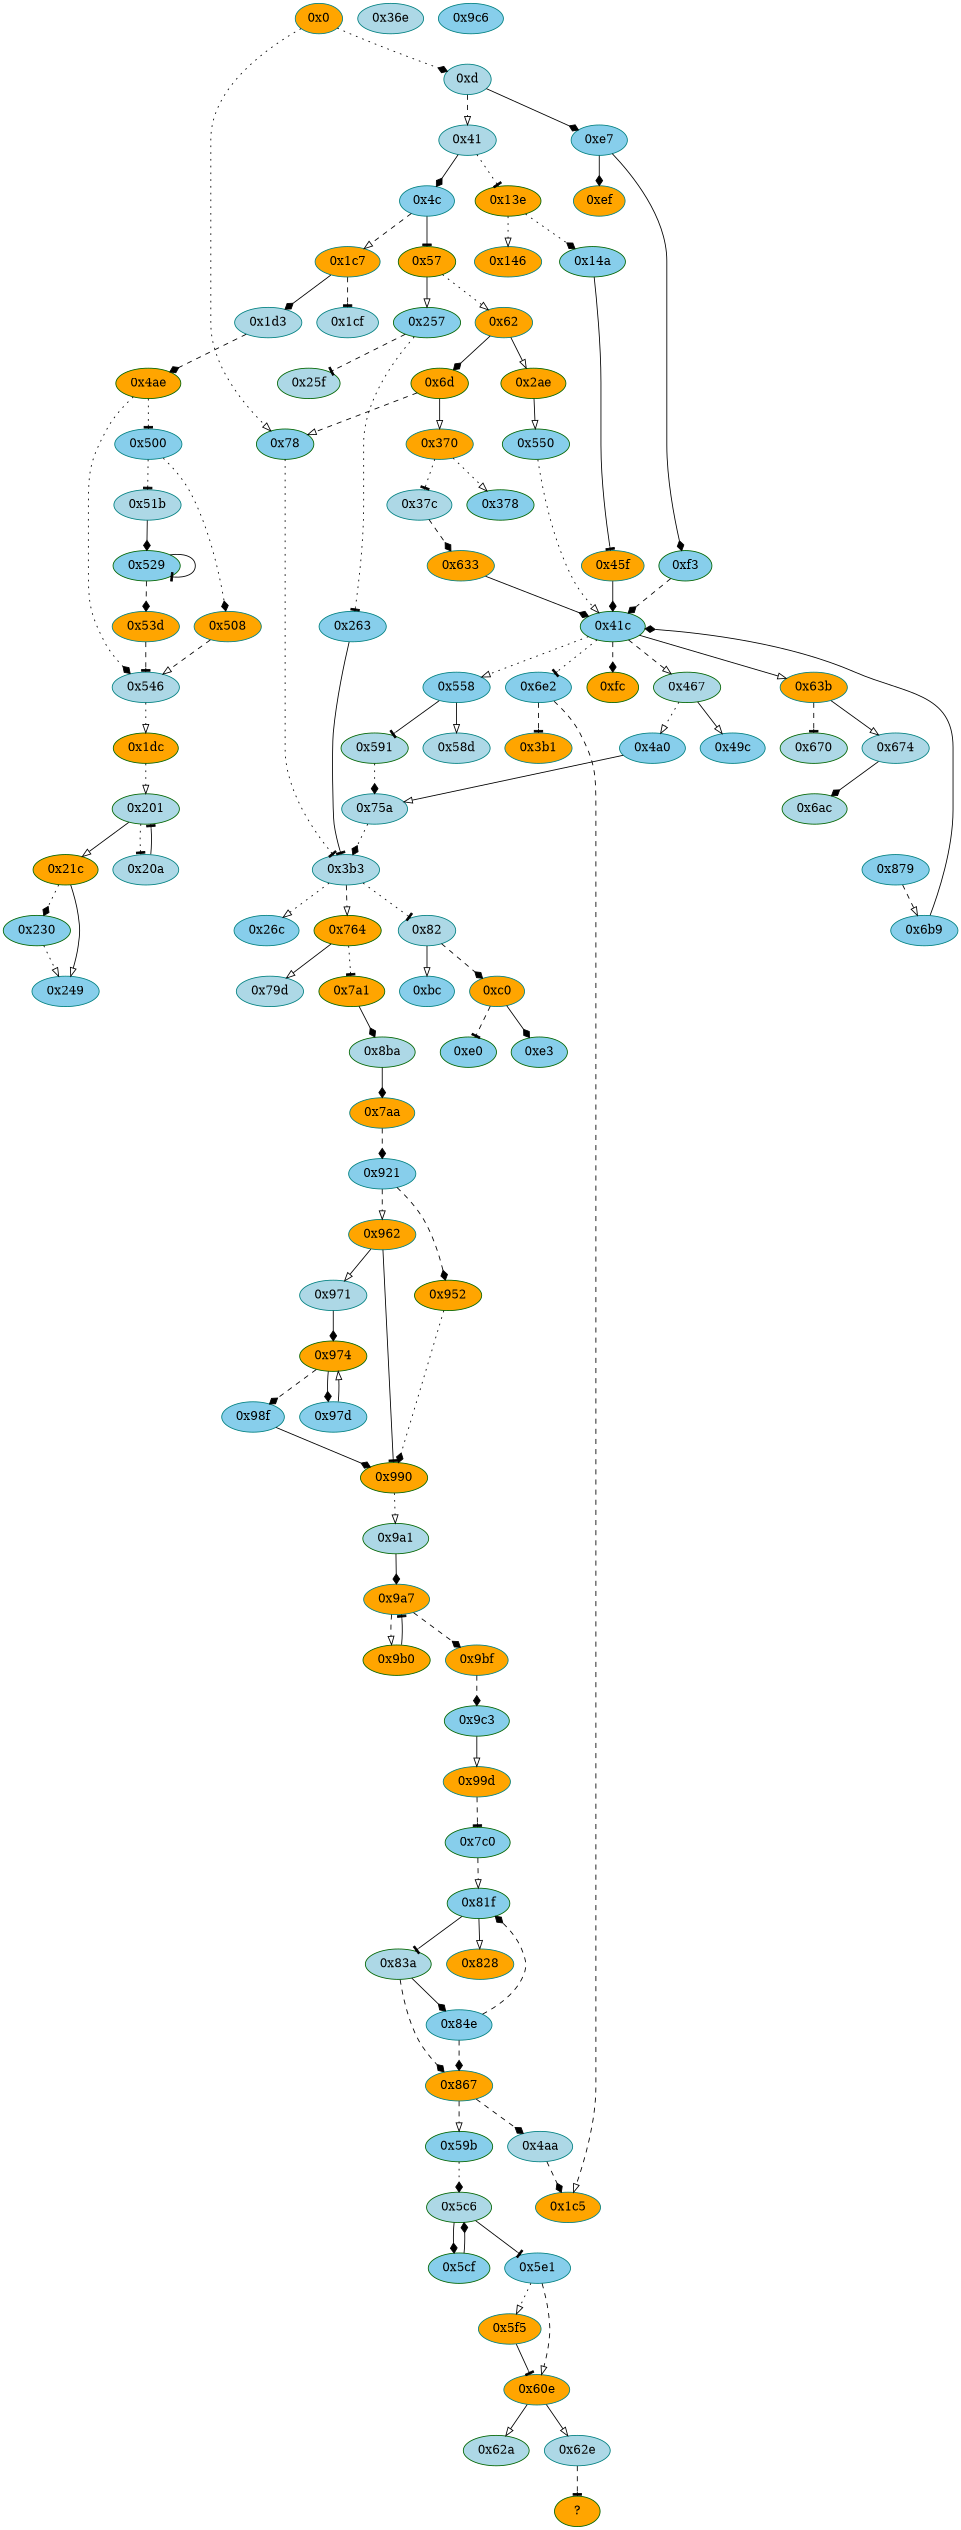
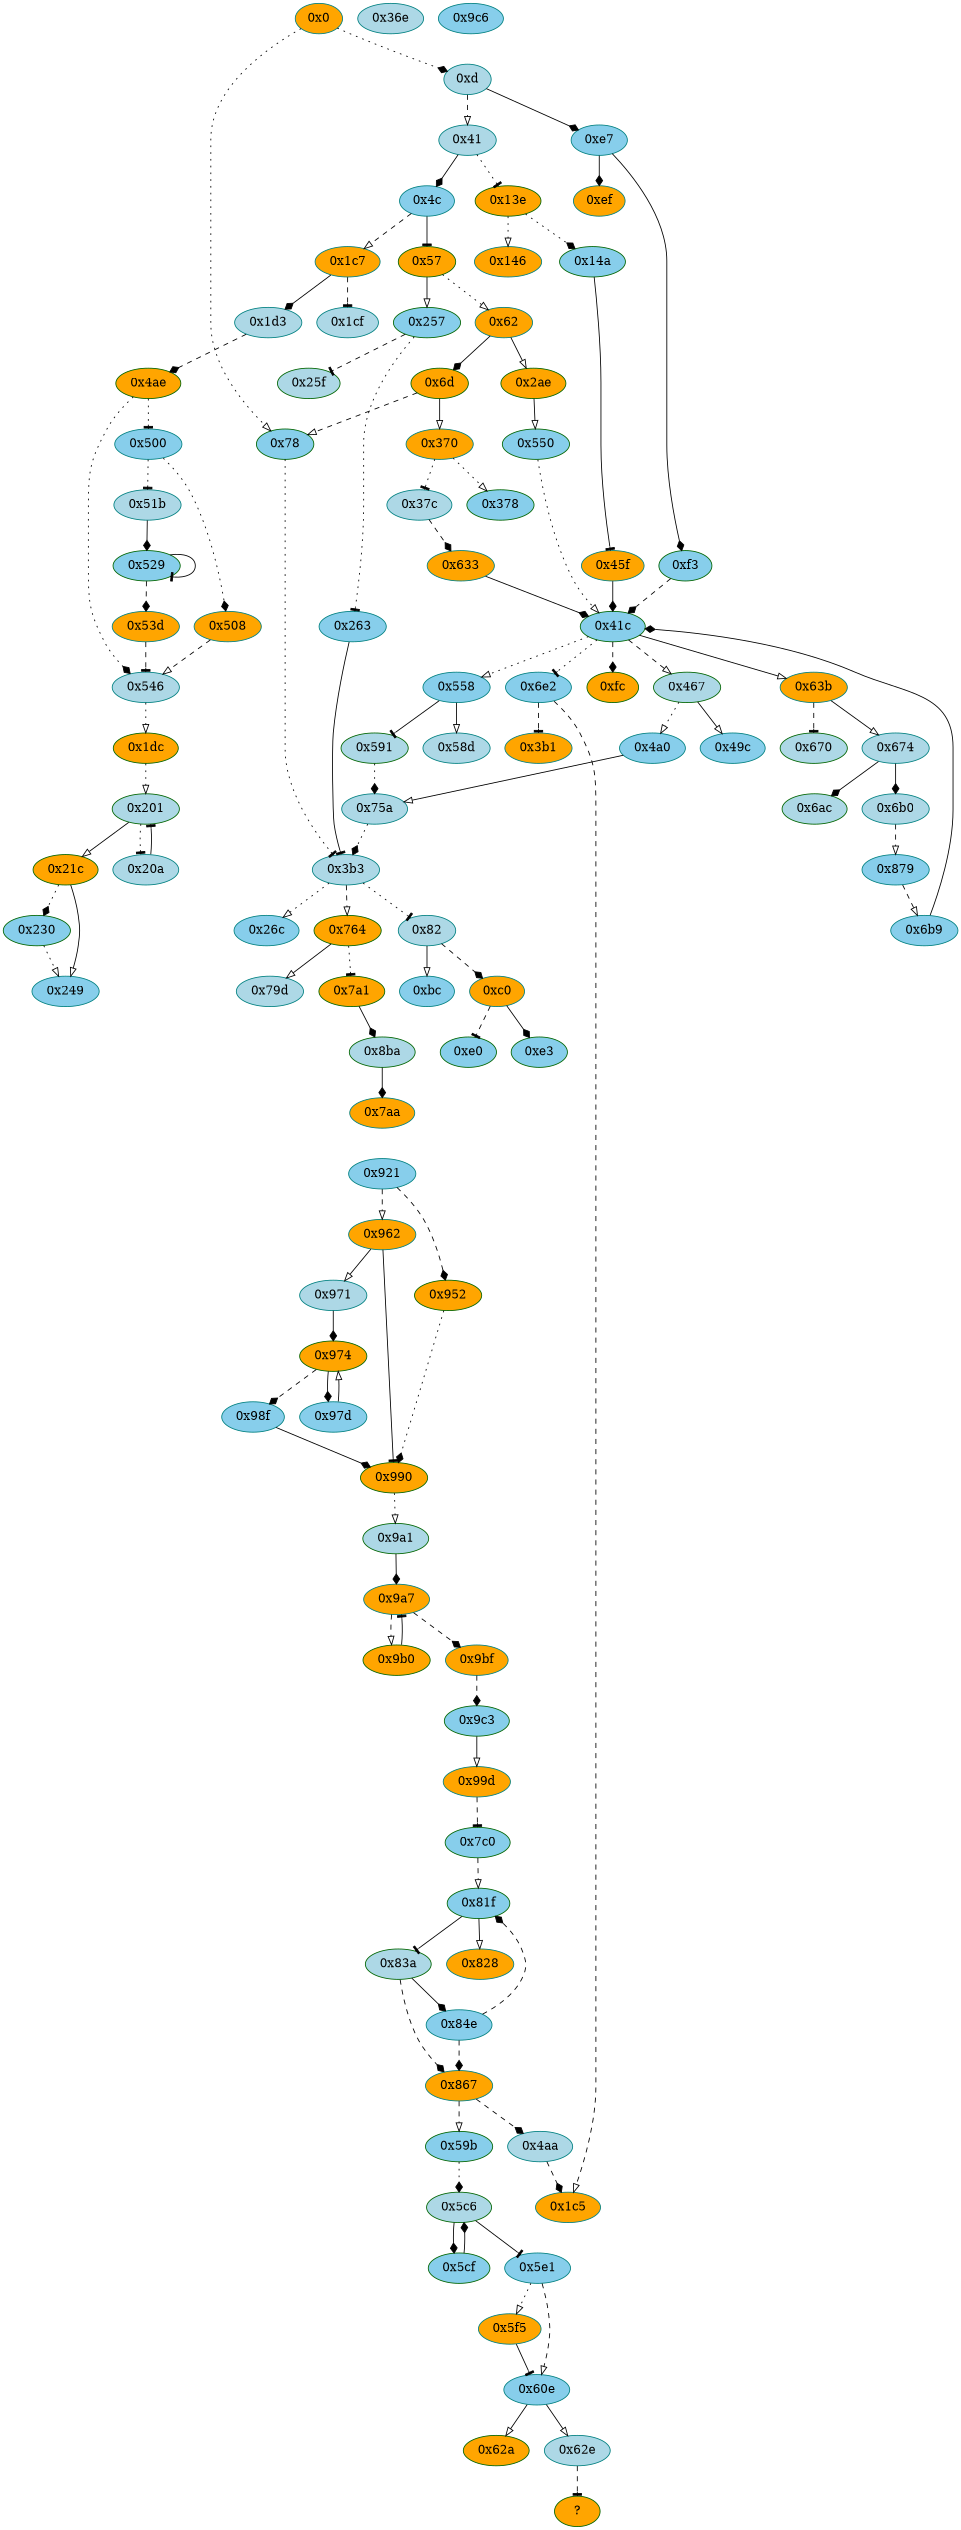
node "0x6b0": added
edge "0x7aa" -> "0x921": removed
node "0x60e": fillcolor orange -> skyblue
node "0x62a": fillcolor lightblue -> orange
